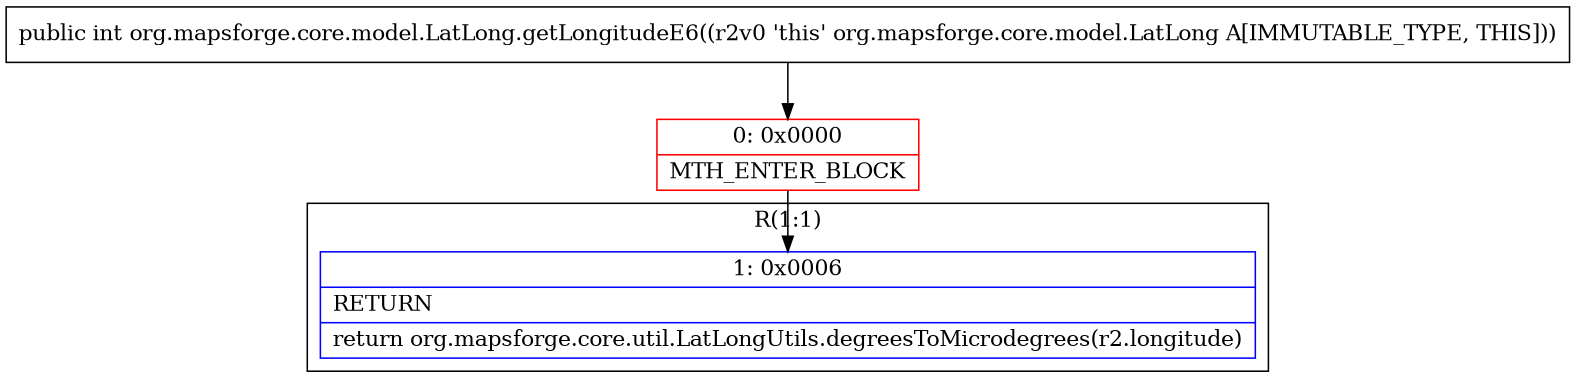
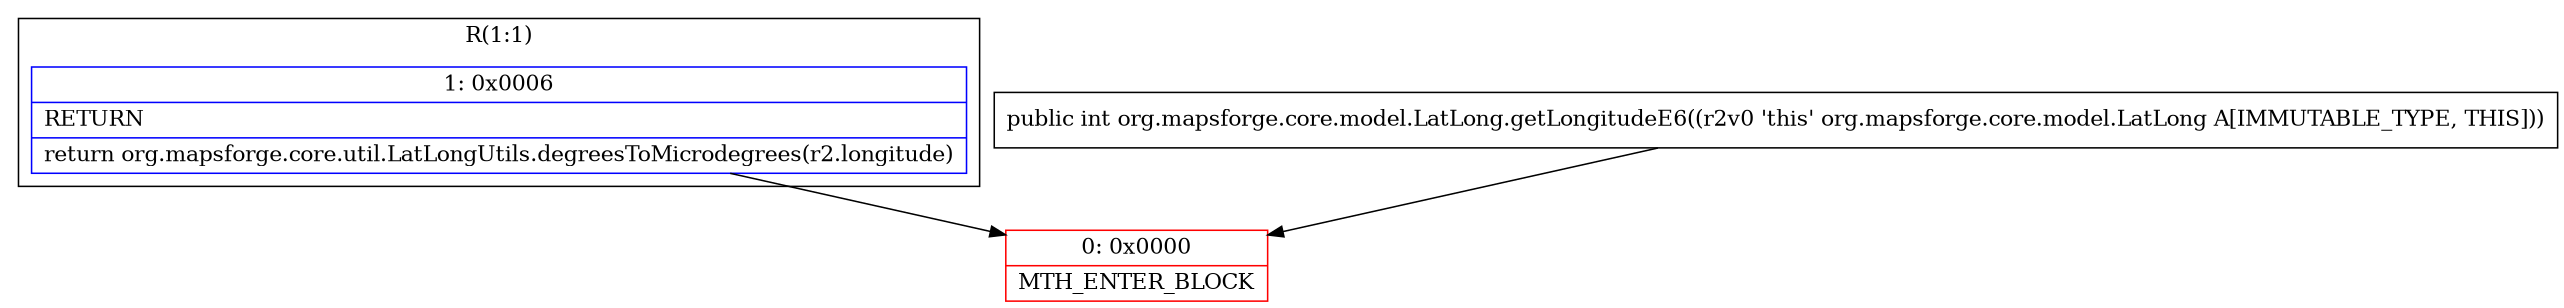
edge "0: 0x0000" -> "1: 0x0006": reversed
